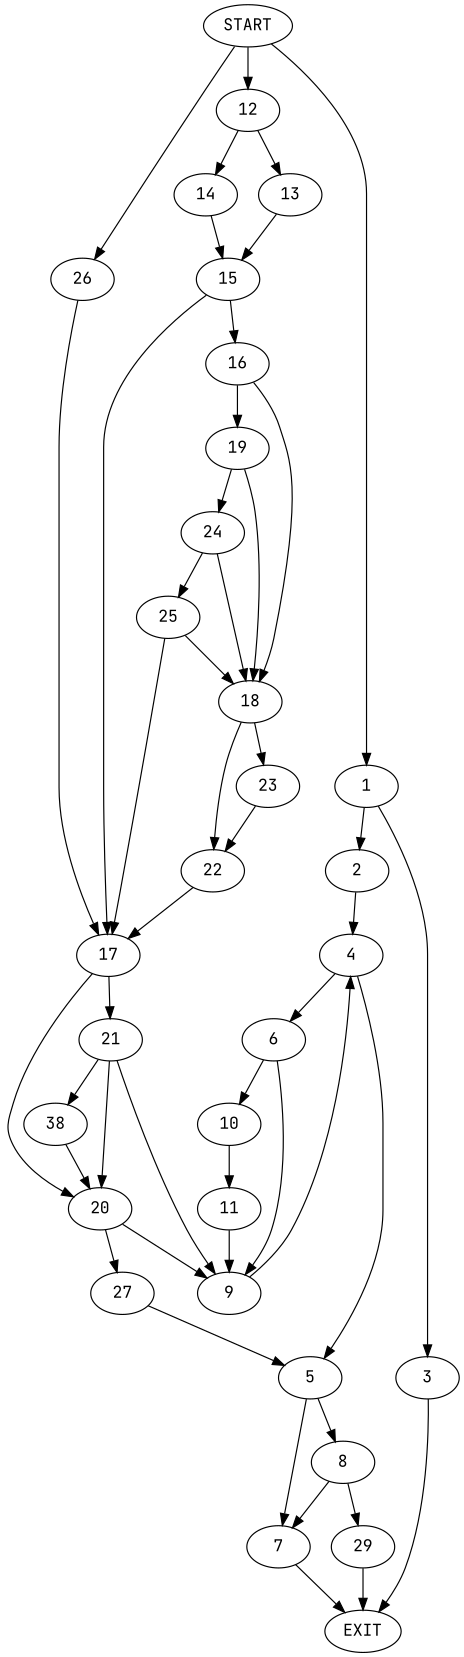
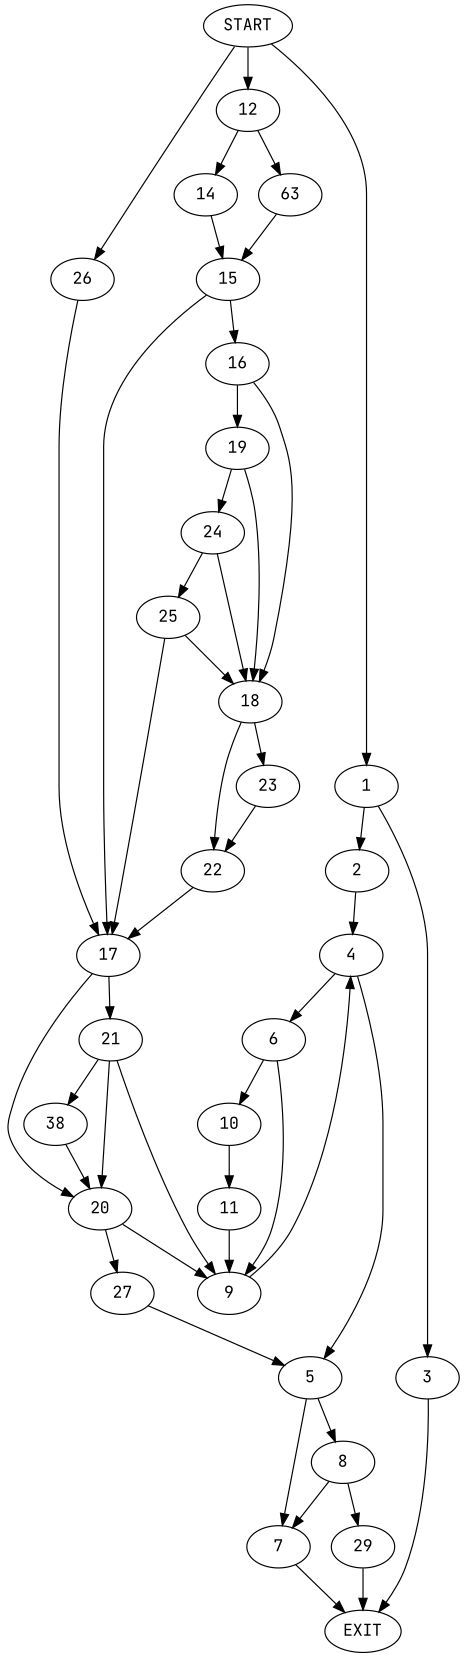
node "13": label "13" -> "63"
